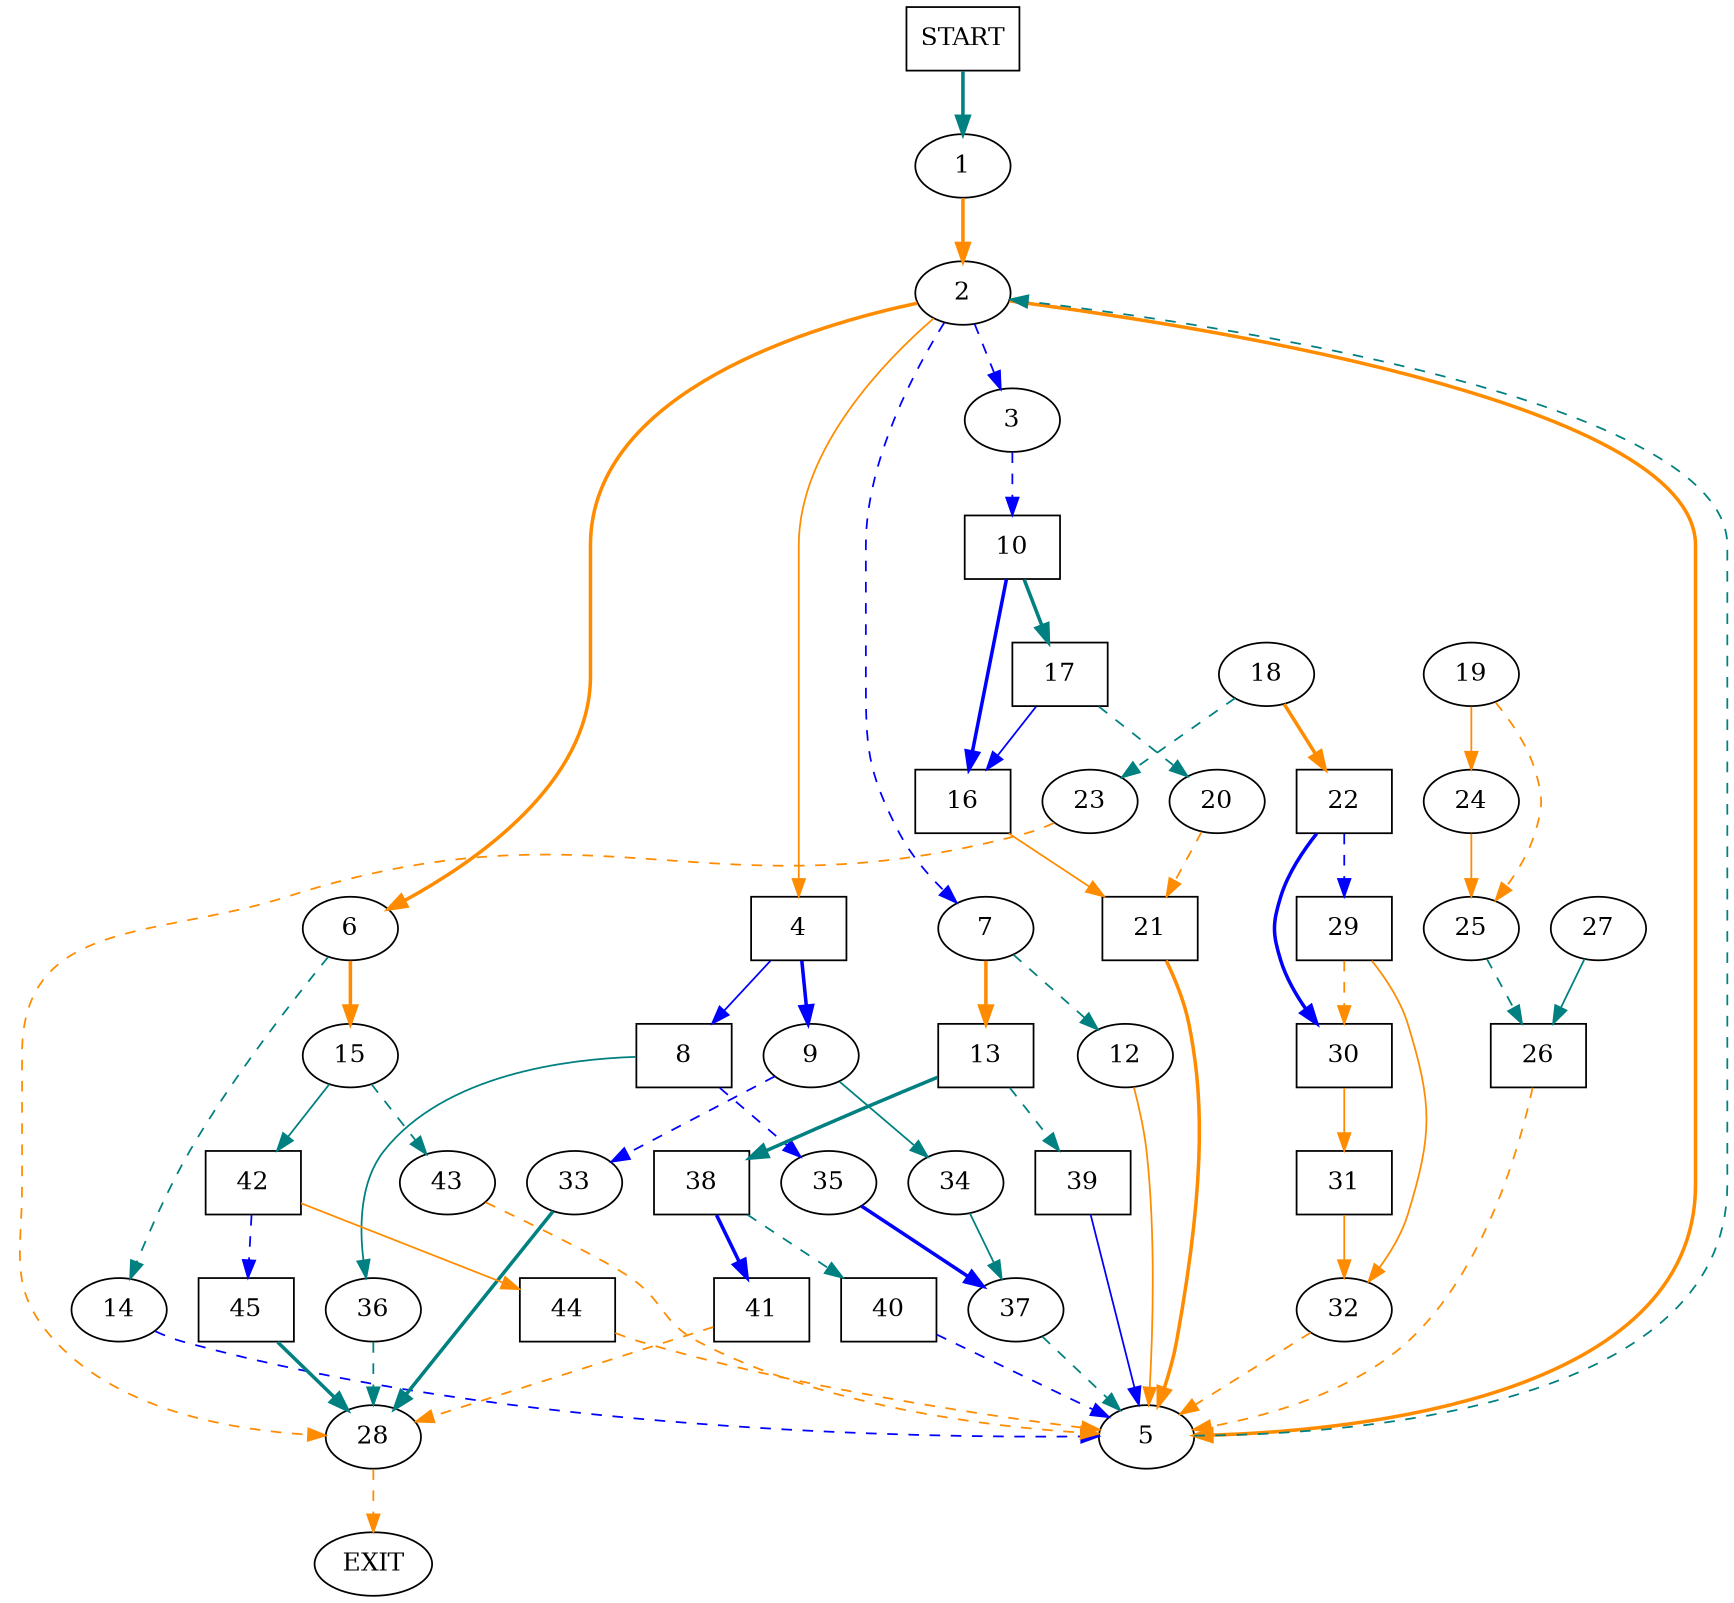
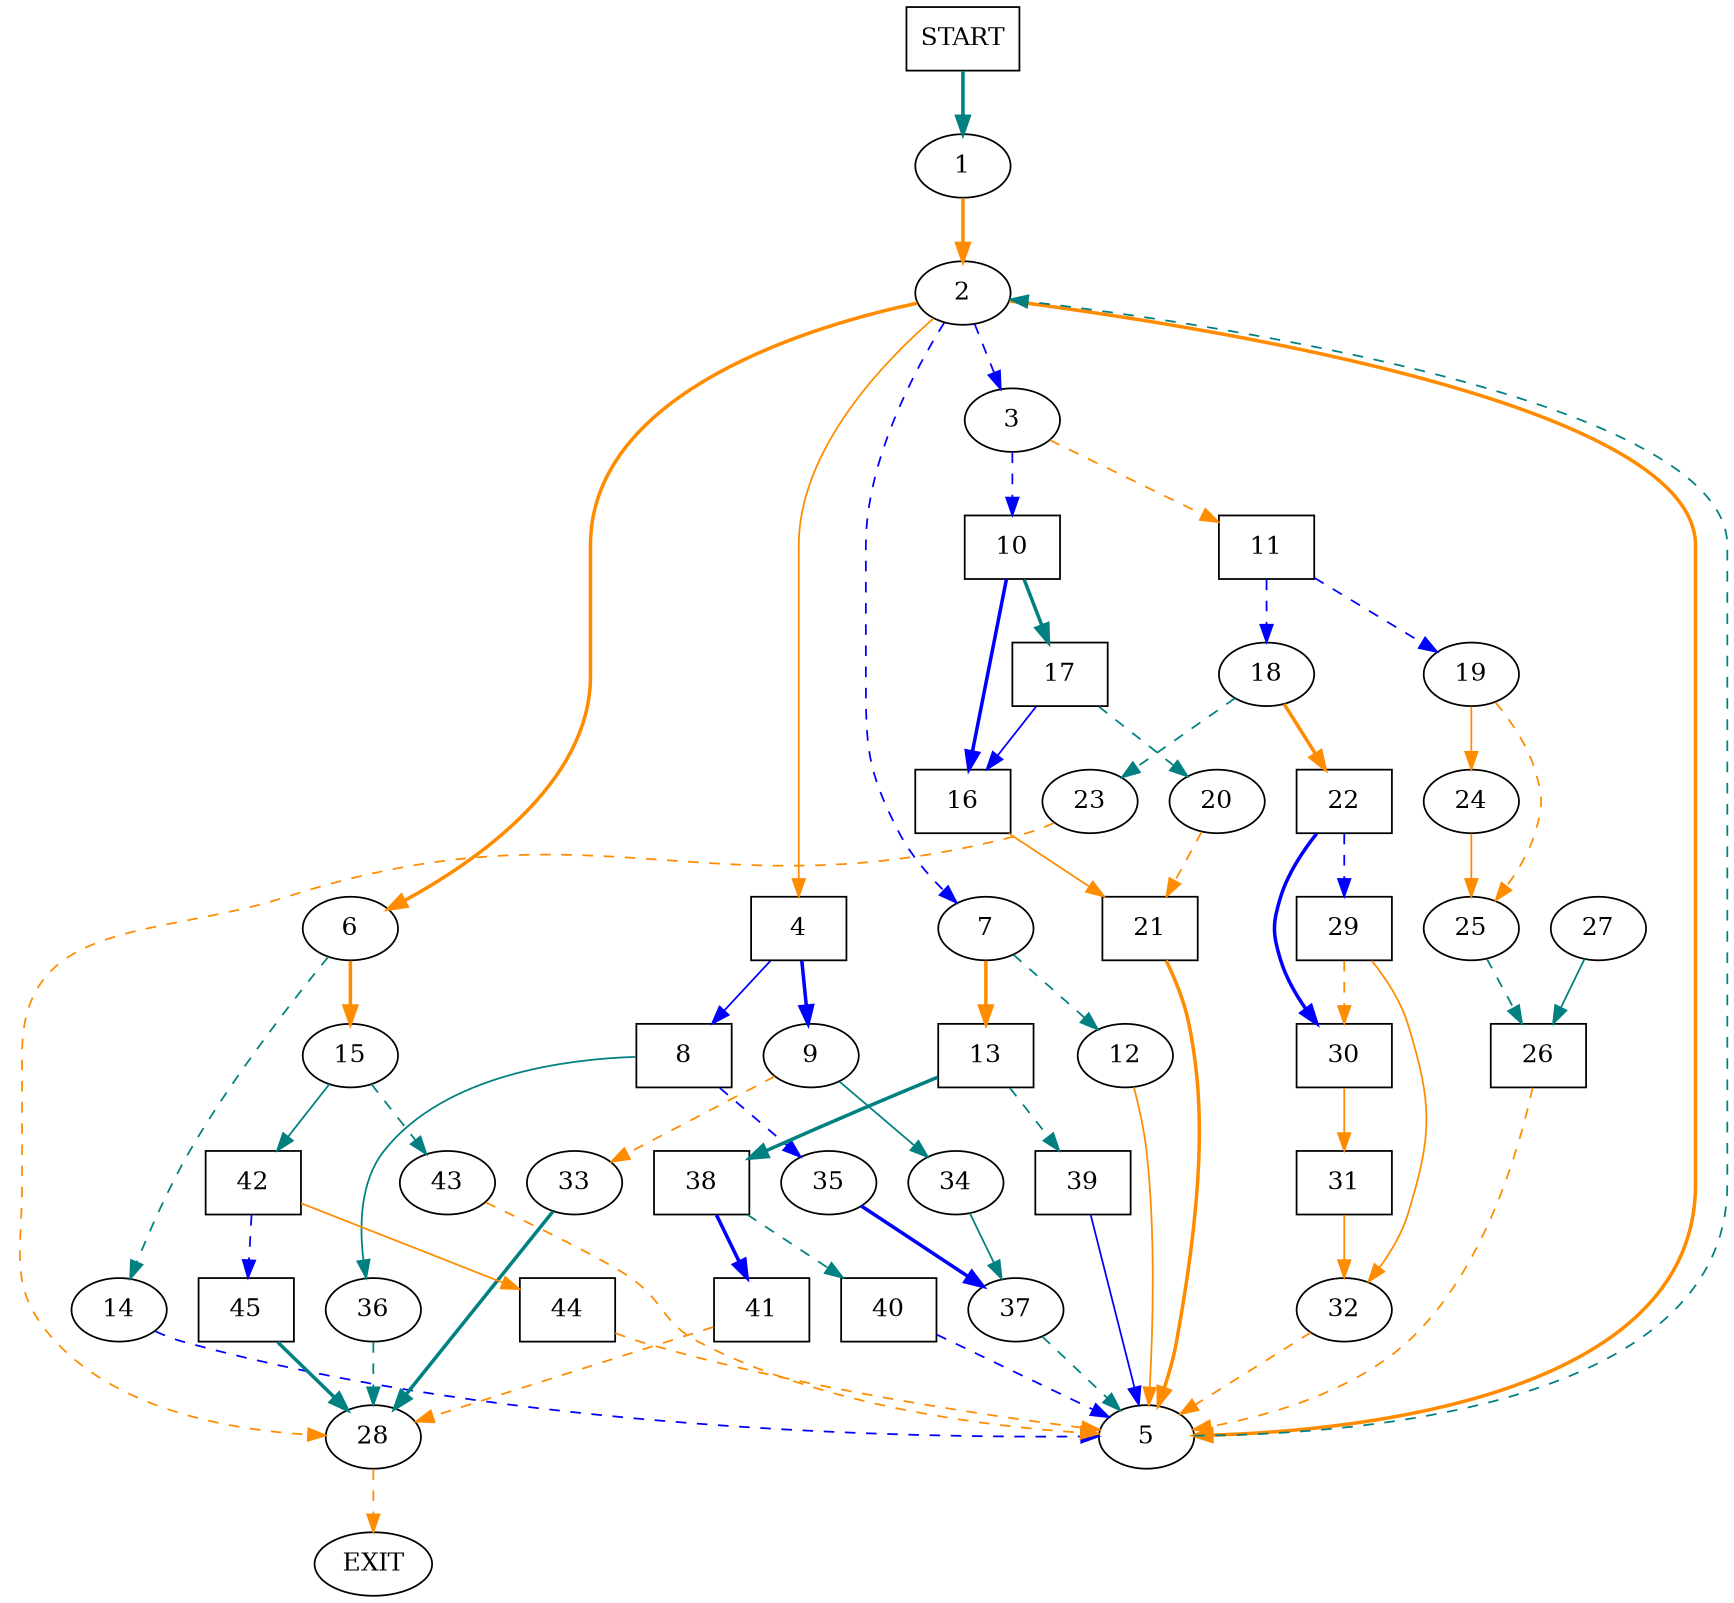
node "11": added
edge "9" -> "33": color blue -> darkorange
